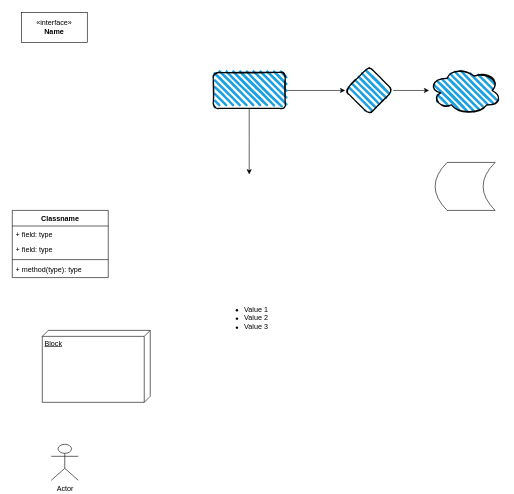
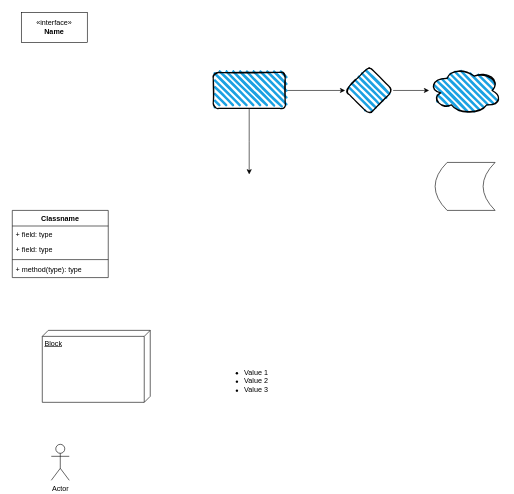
node "Value 1 Value 2 Value 3": moved (249, 318) -> (249, 381)
node "Actor": size 27x36 -> 18x36
